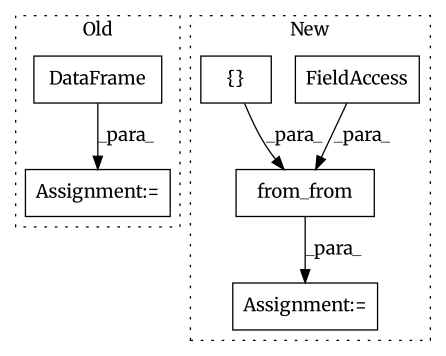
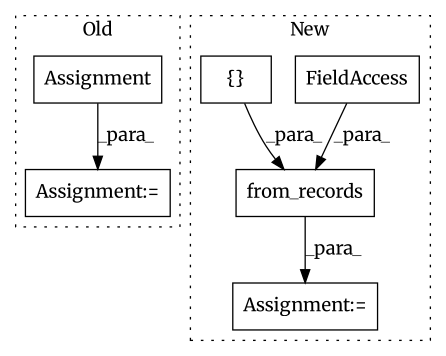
node "DataFrame": label "DataFrame" -> "Assignment"
node "from_from": label "from_from" -> "from_records"
